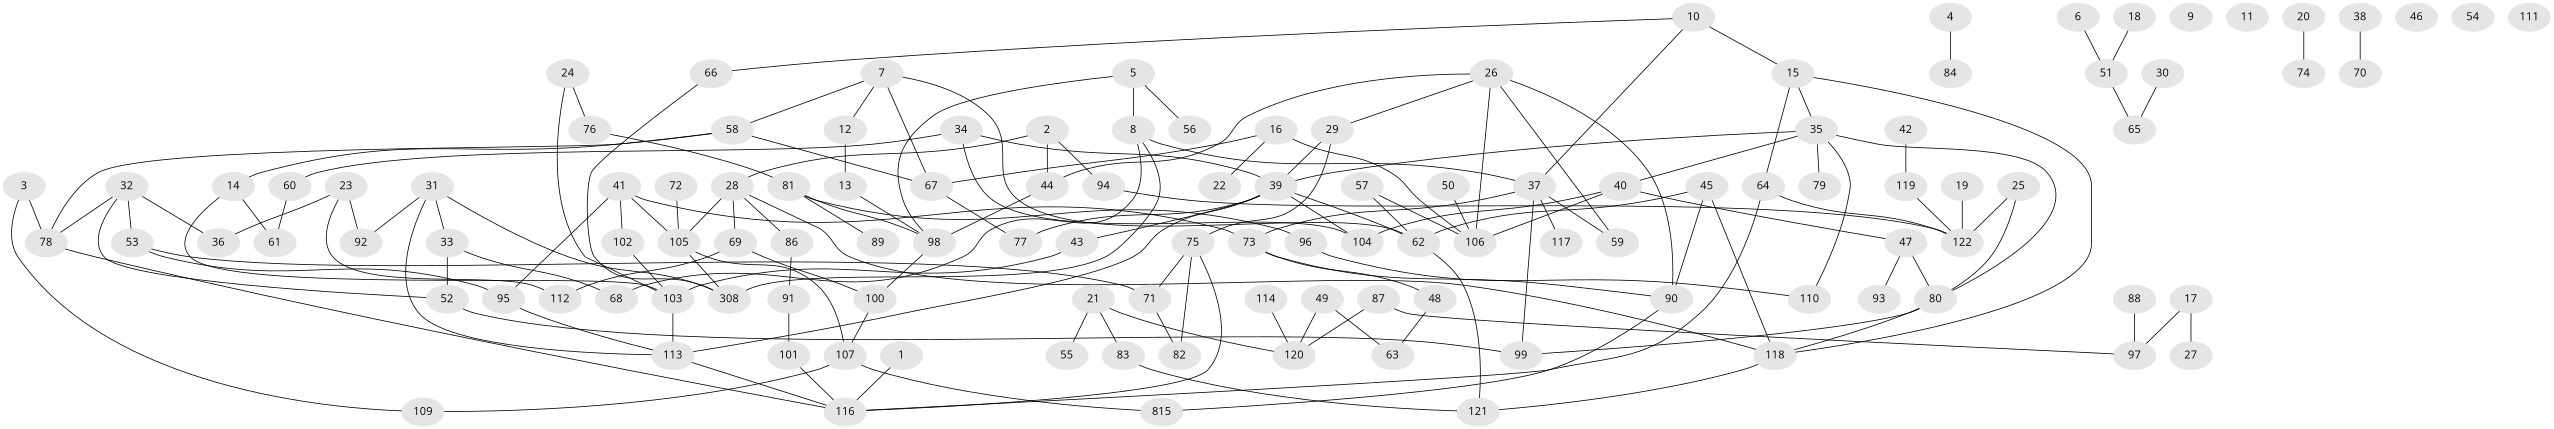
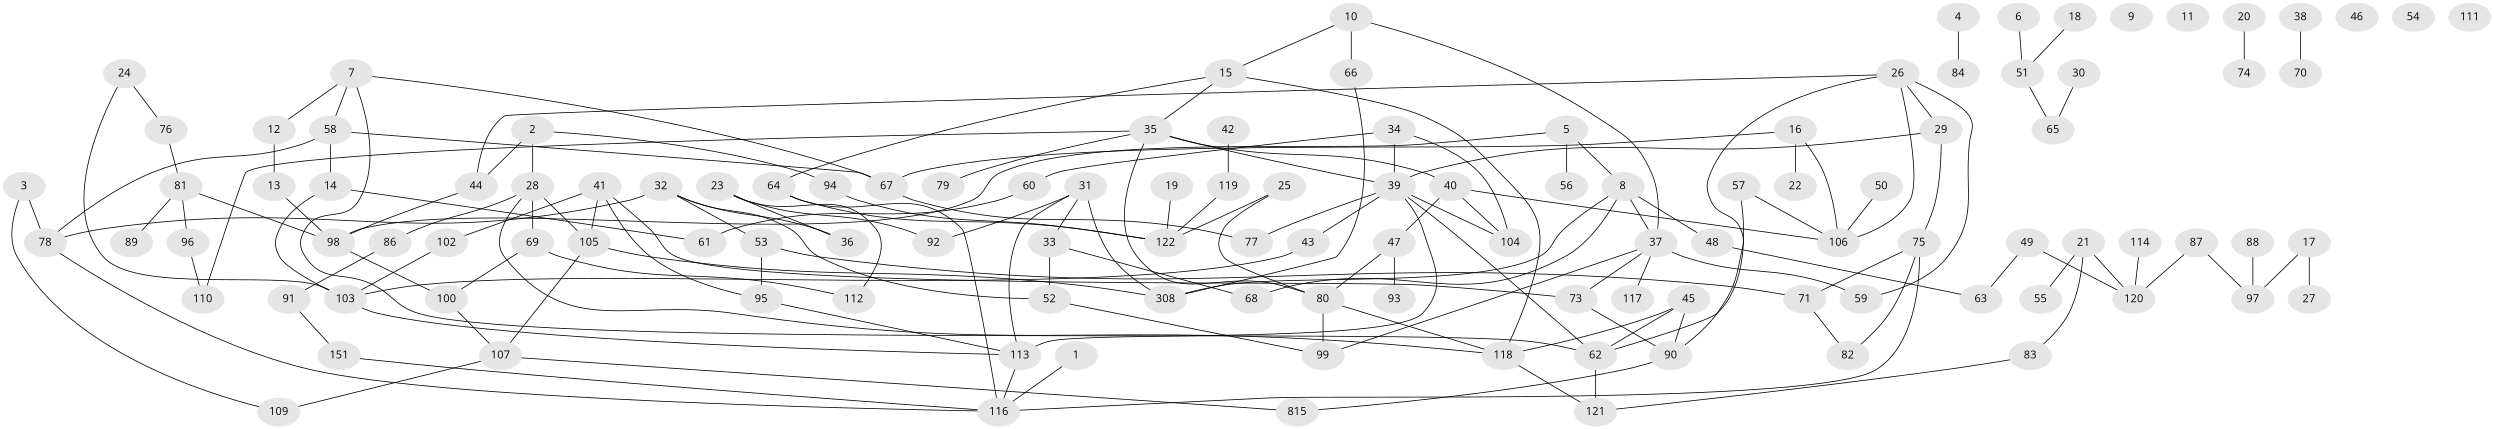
node "72": removed
edge "73" -- "48": now "8" -- "48"
node "101": label "101" -> "151"
